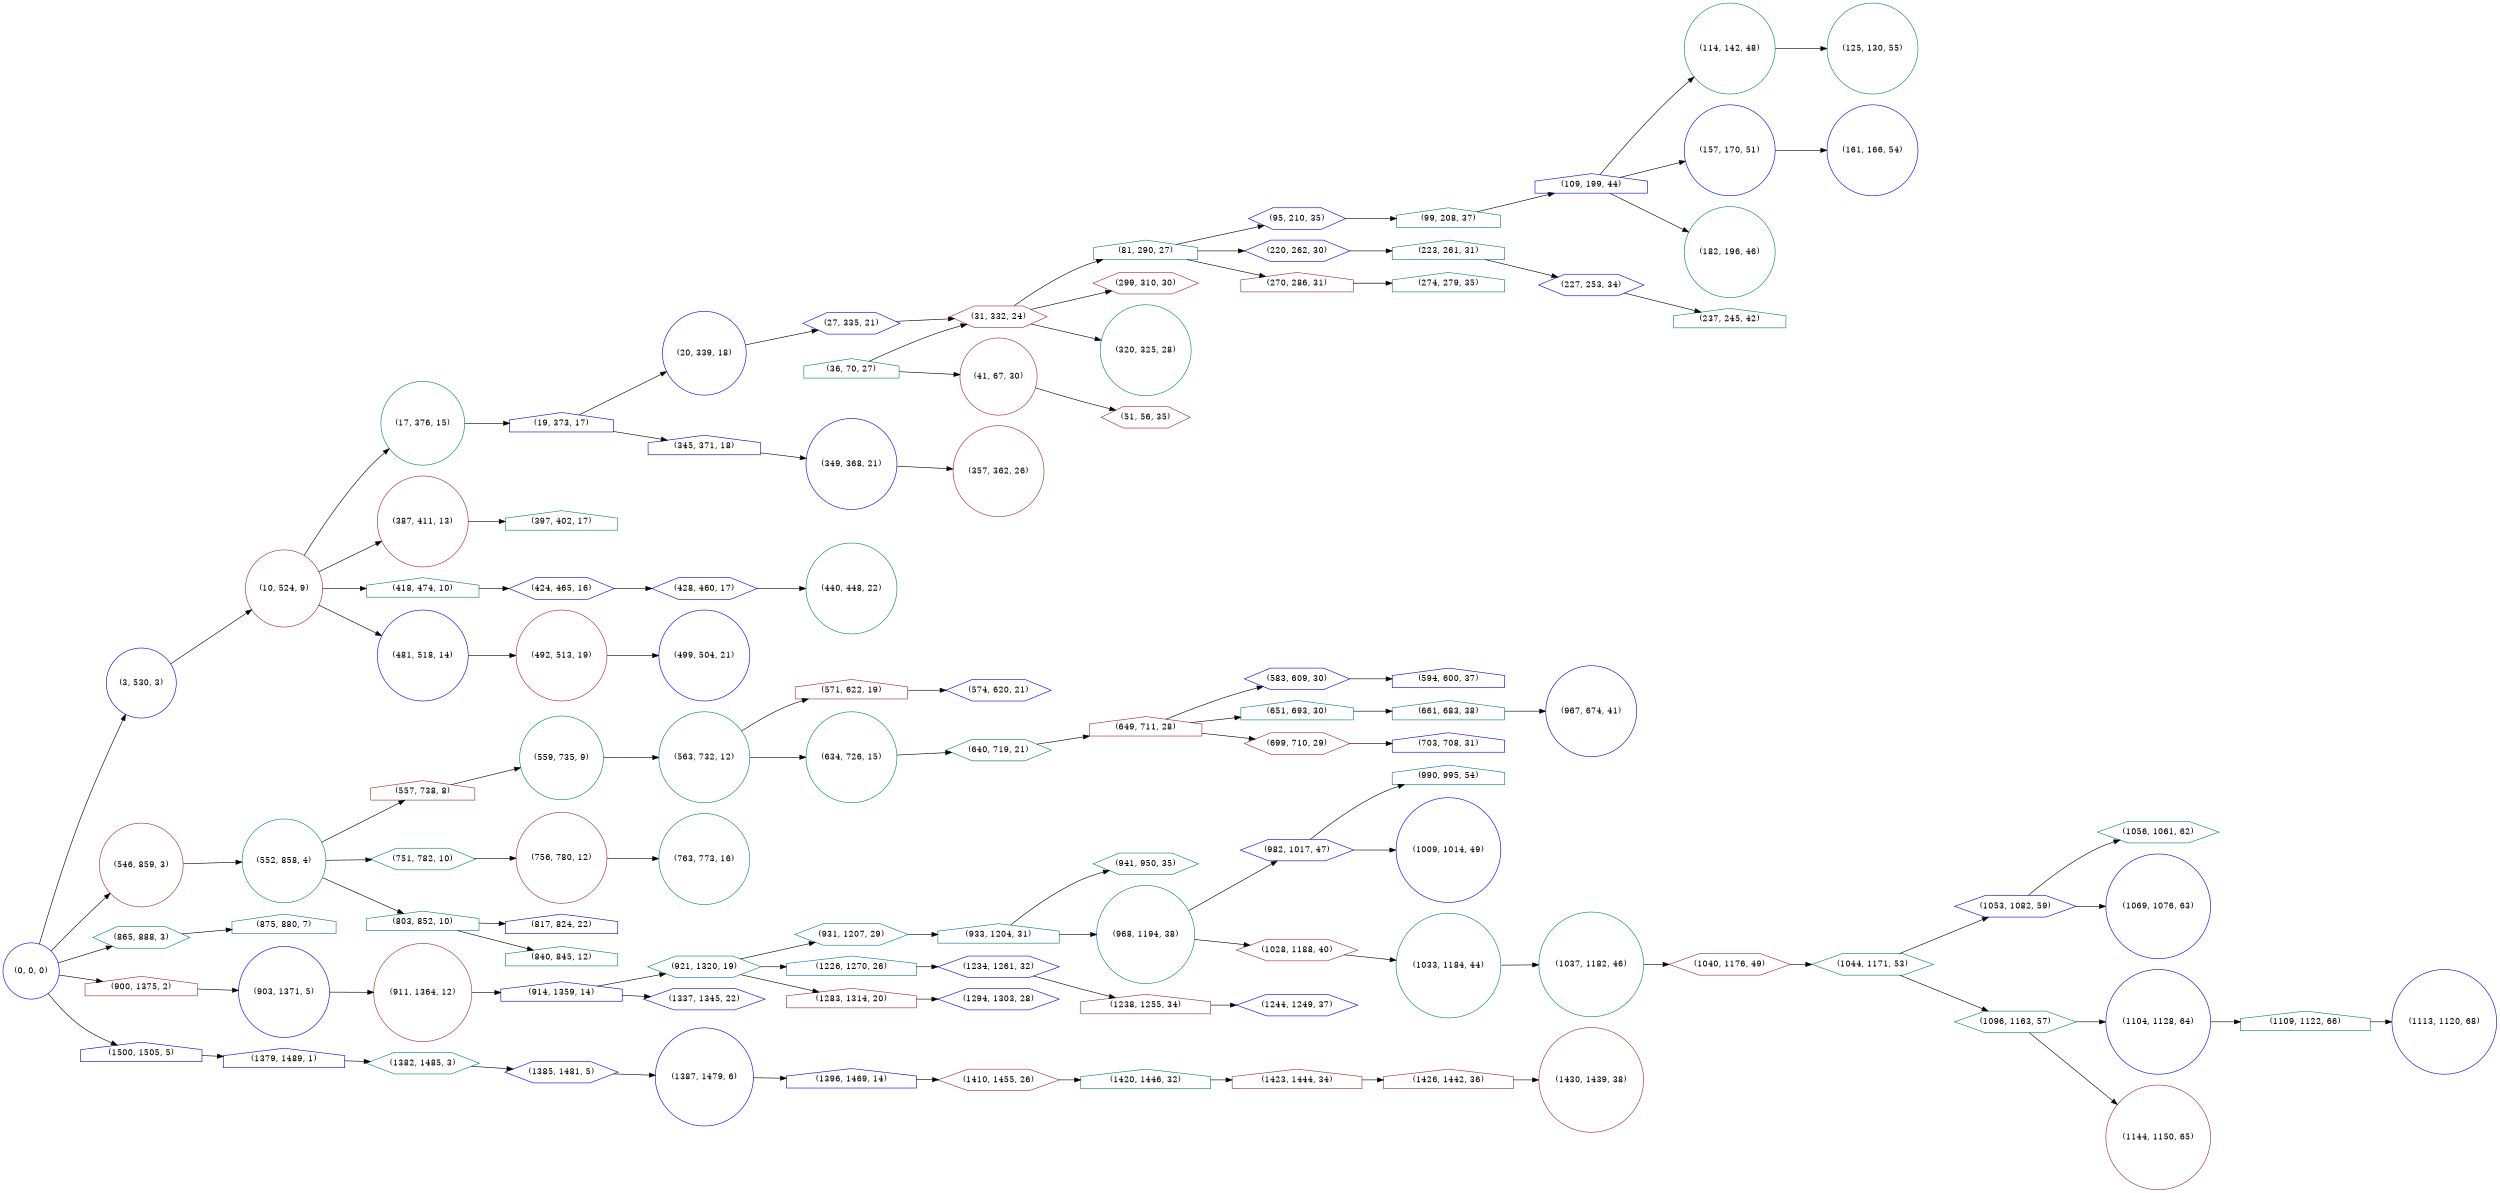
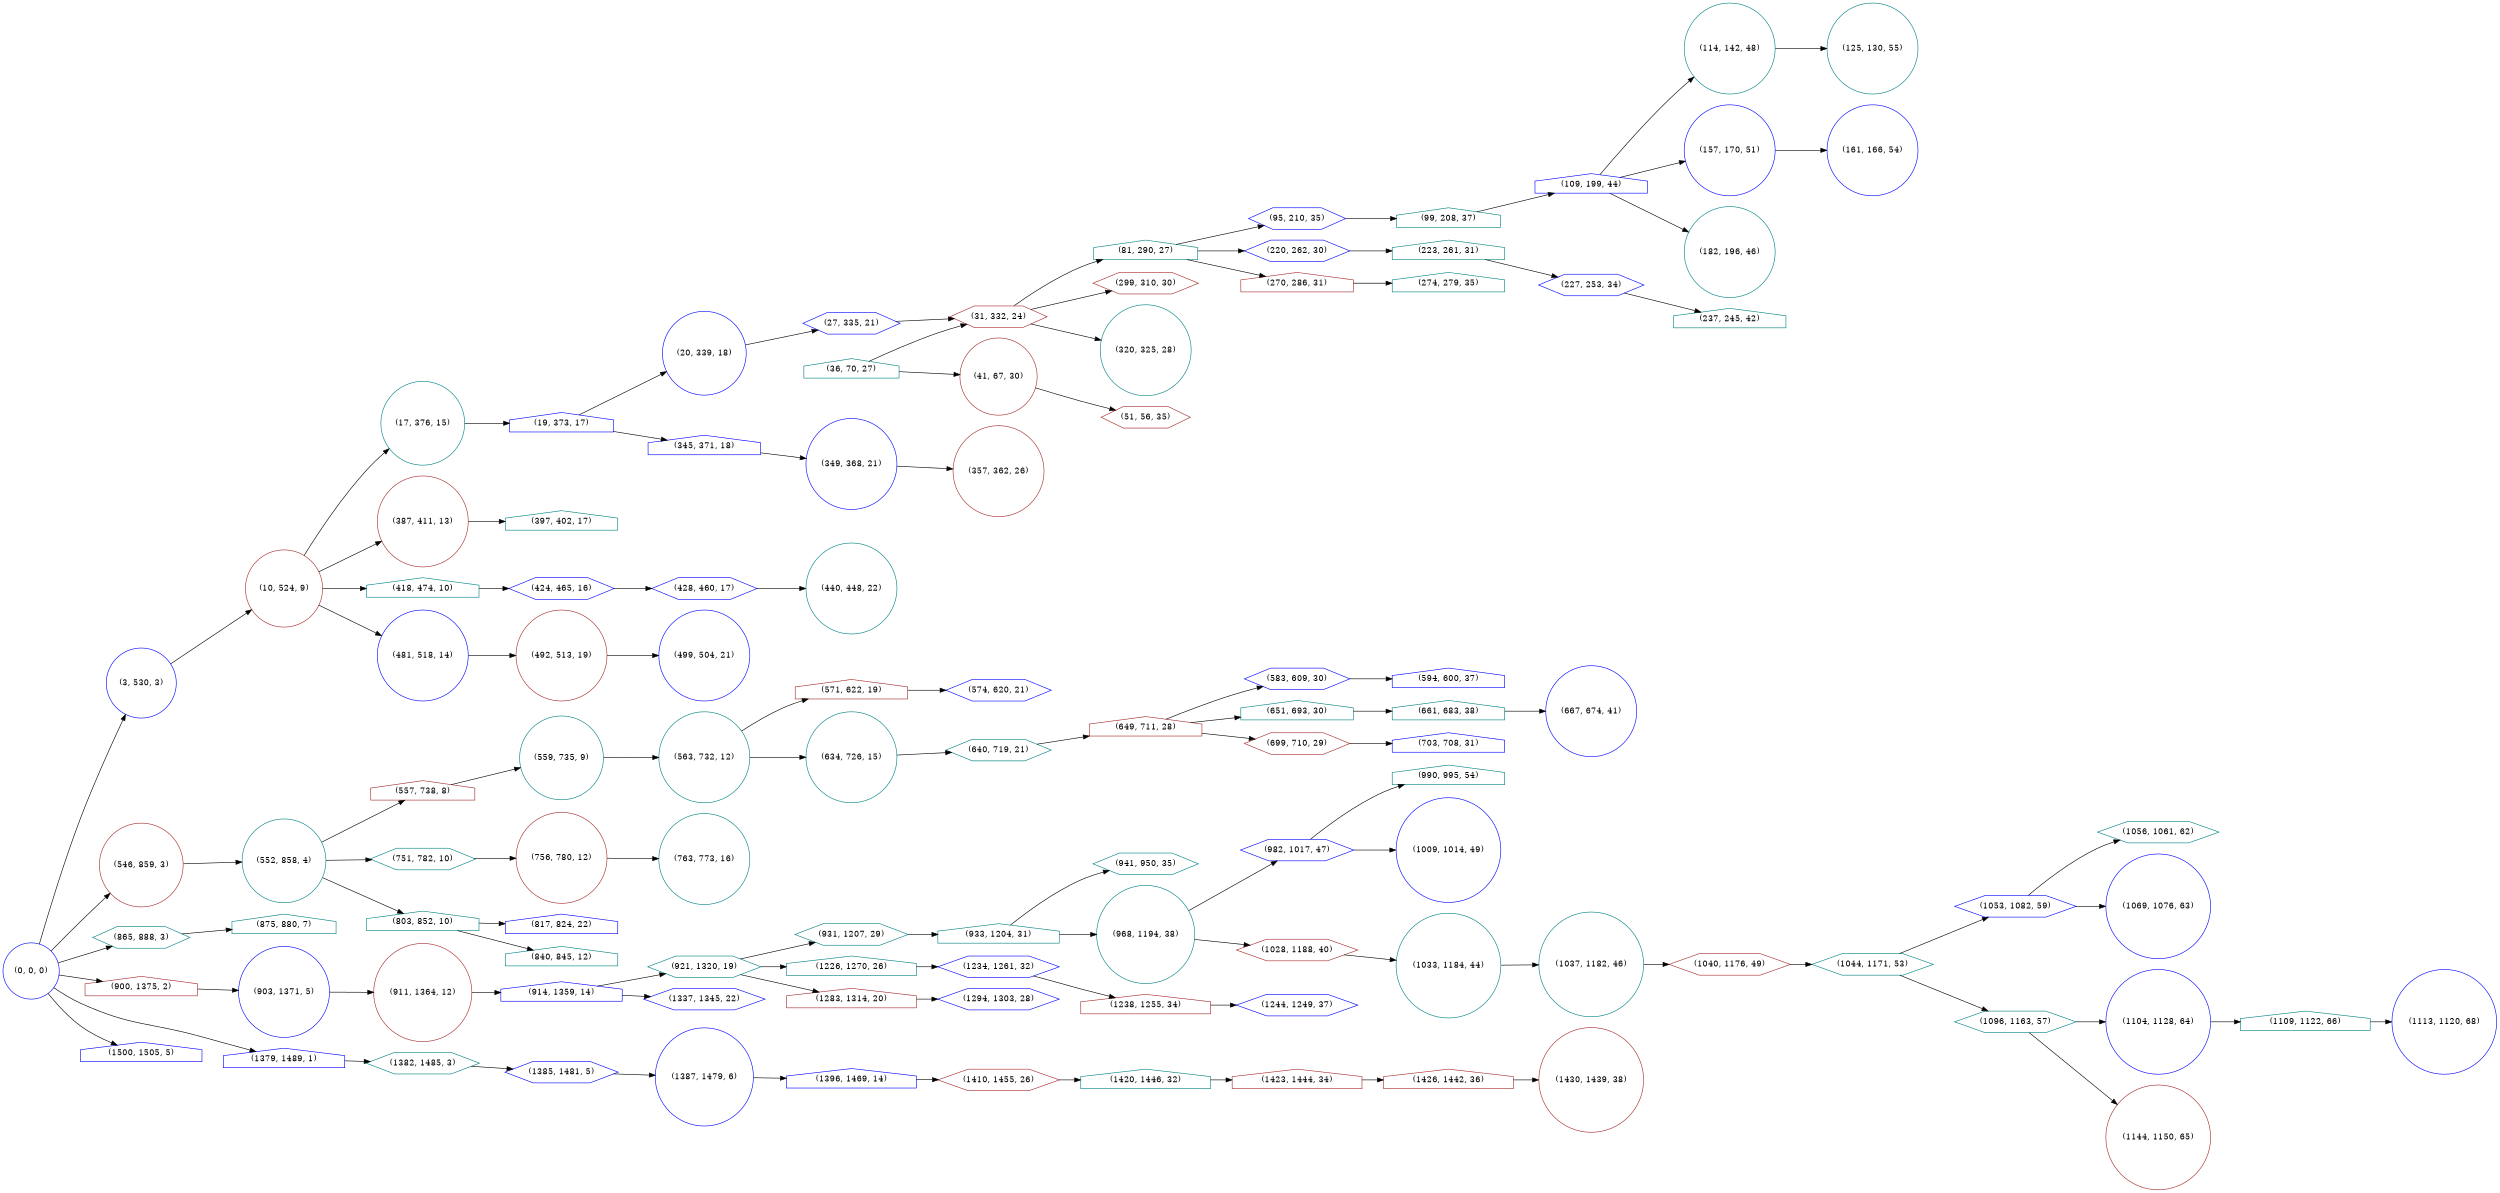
node "(967, 674, 41)": label "(967, 674, 41)" -> "(667, 674, 41)"
edge "(1500, 1505, 5)" -> "(1379, 1489, 1)": now "(0, 0, 0)" -> "(1379, 1489, 1)"
